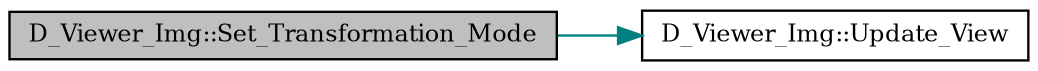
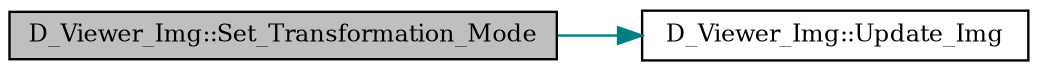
node "D_Viewer_Img::Update_View": label "D_Viewer_Img::Update_View" -> "D_Viewer_Img::Update_Img"
